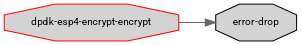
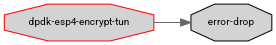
node "dpdk-esp4-encrypt-encrypt": label "dpdk-esp4-encrypt-encrypt" -> "dpdk-esp4-encrypt-tun"
